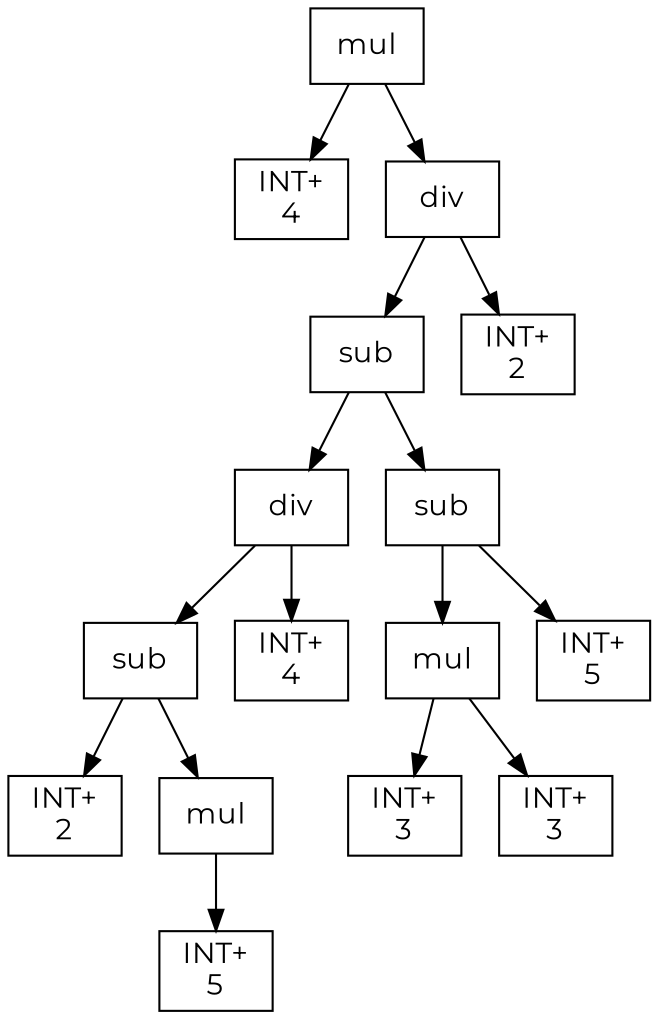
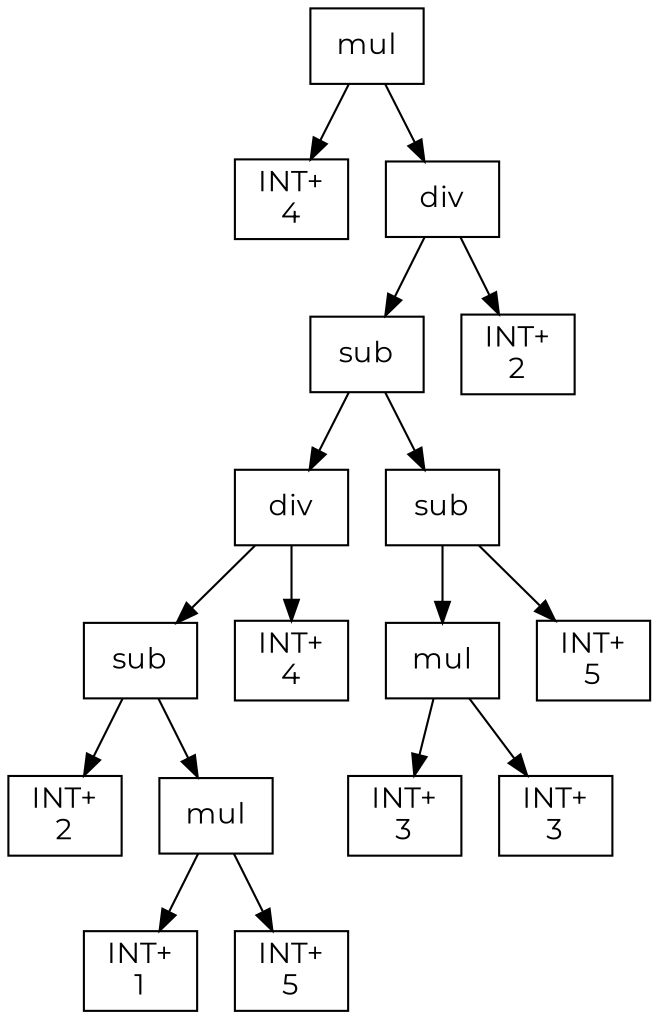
node "INT+ 1": added
